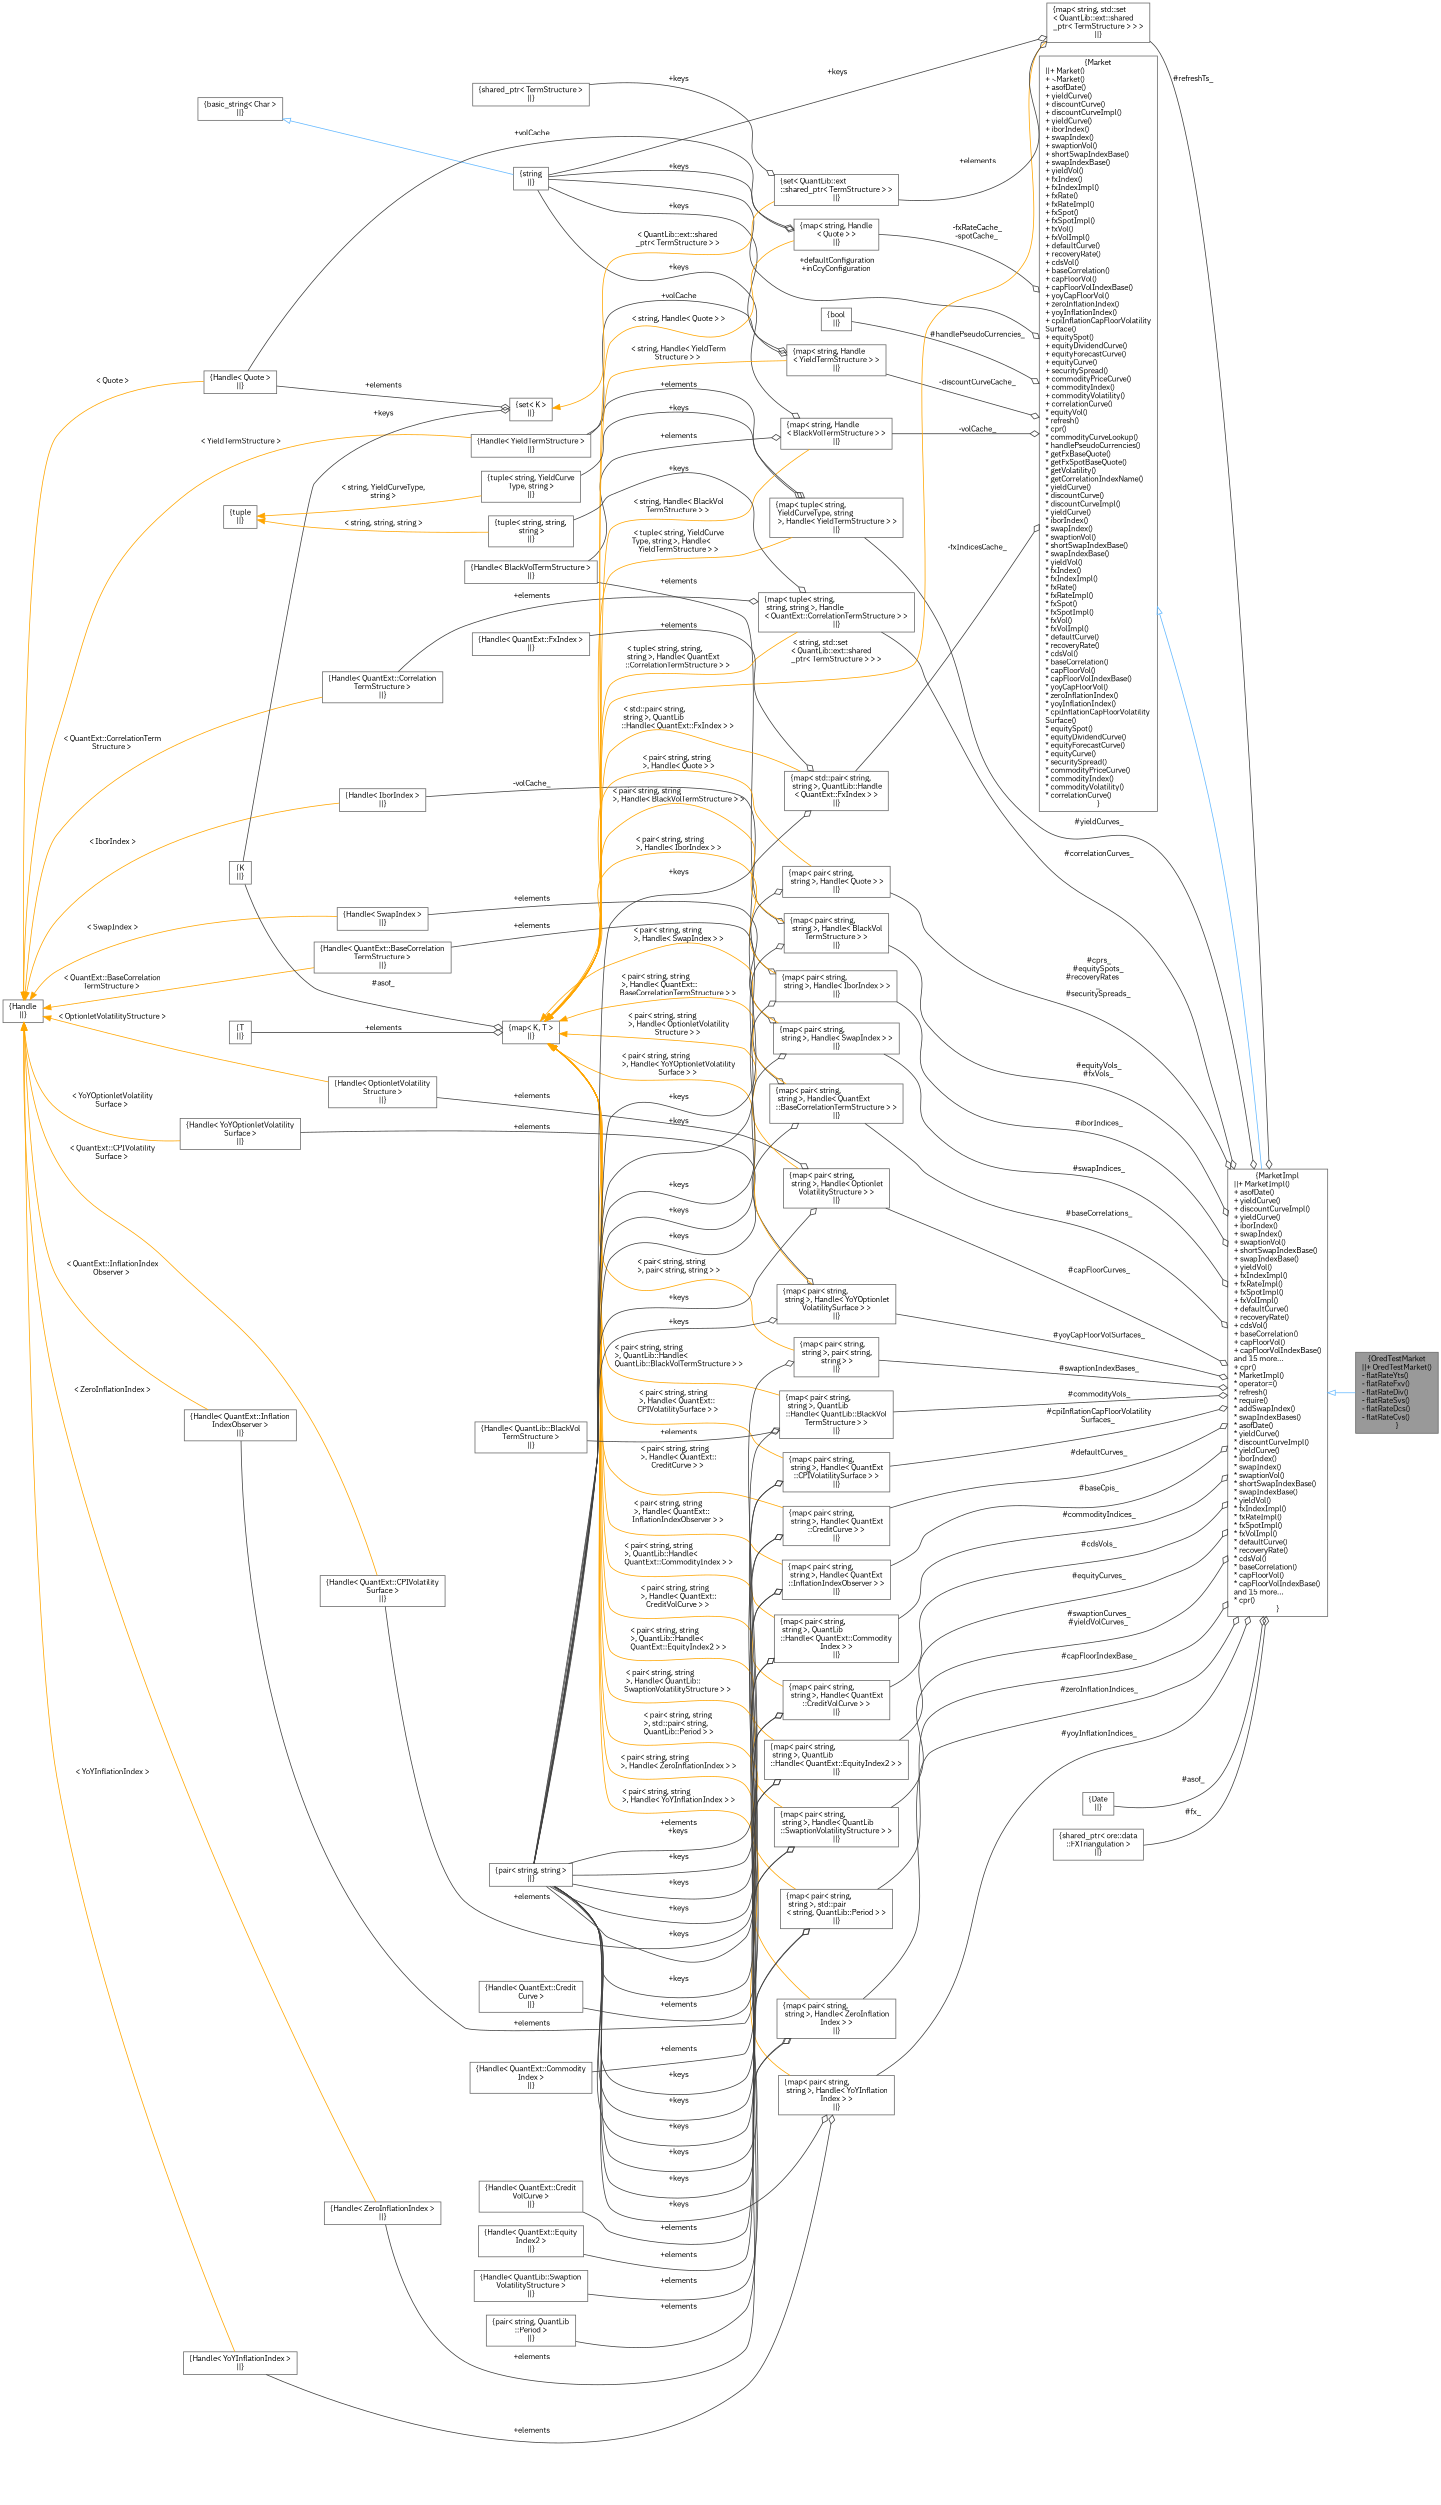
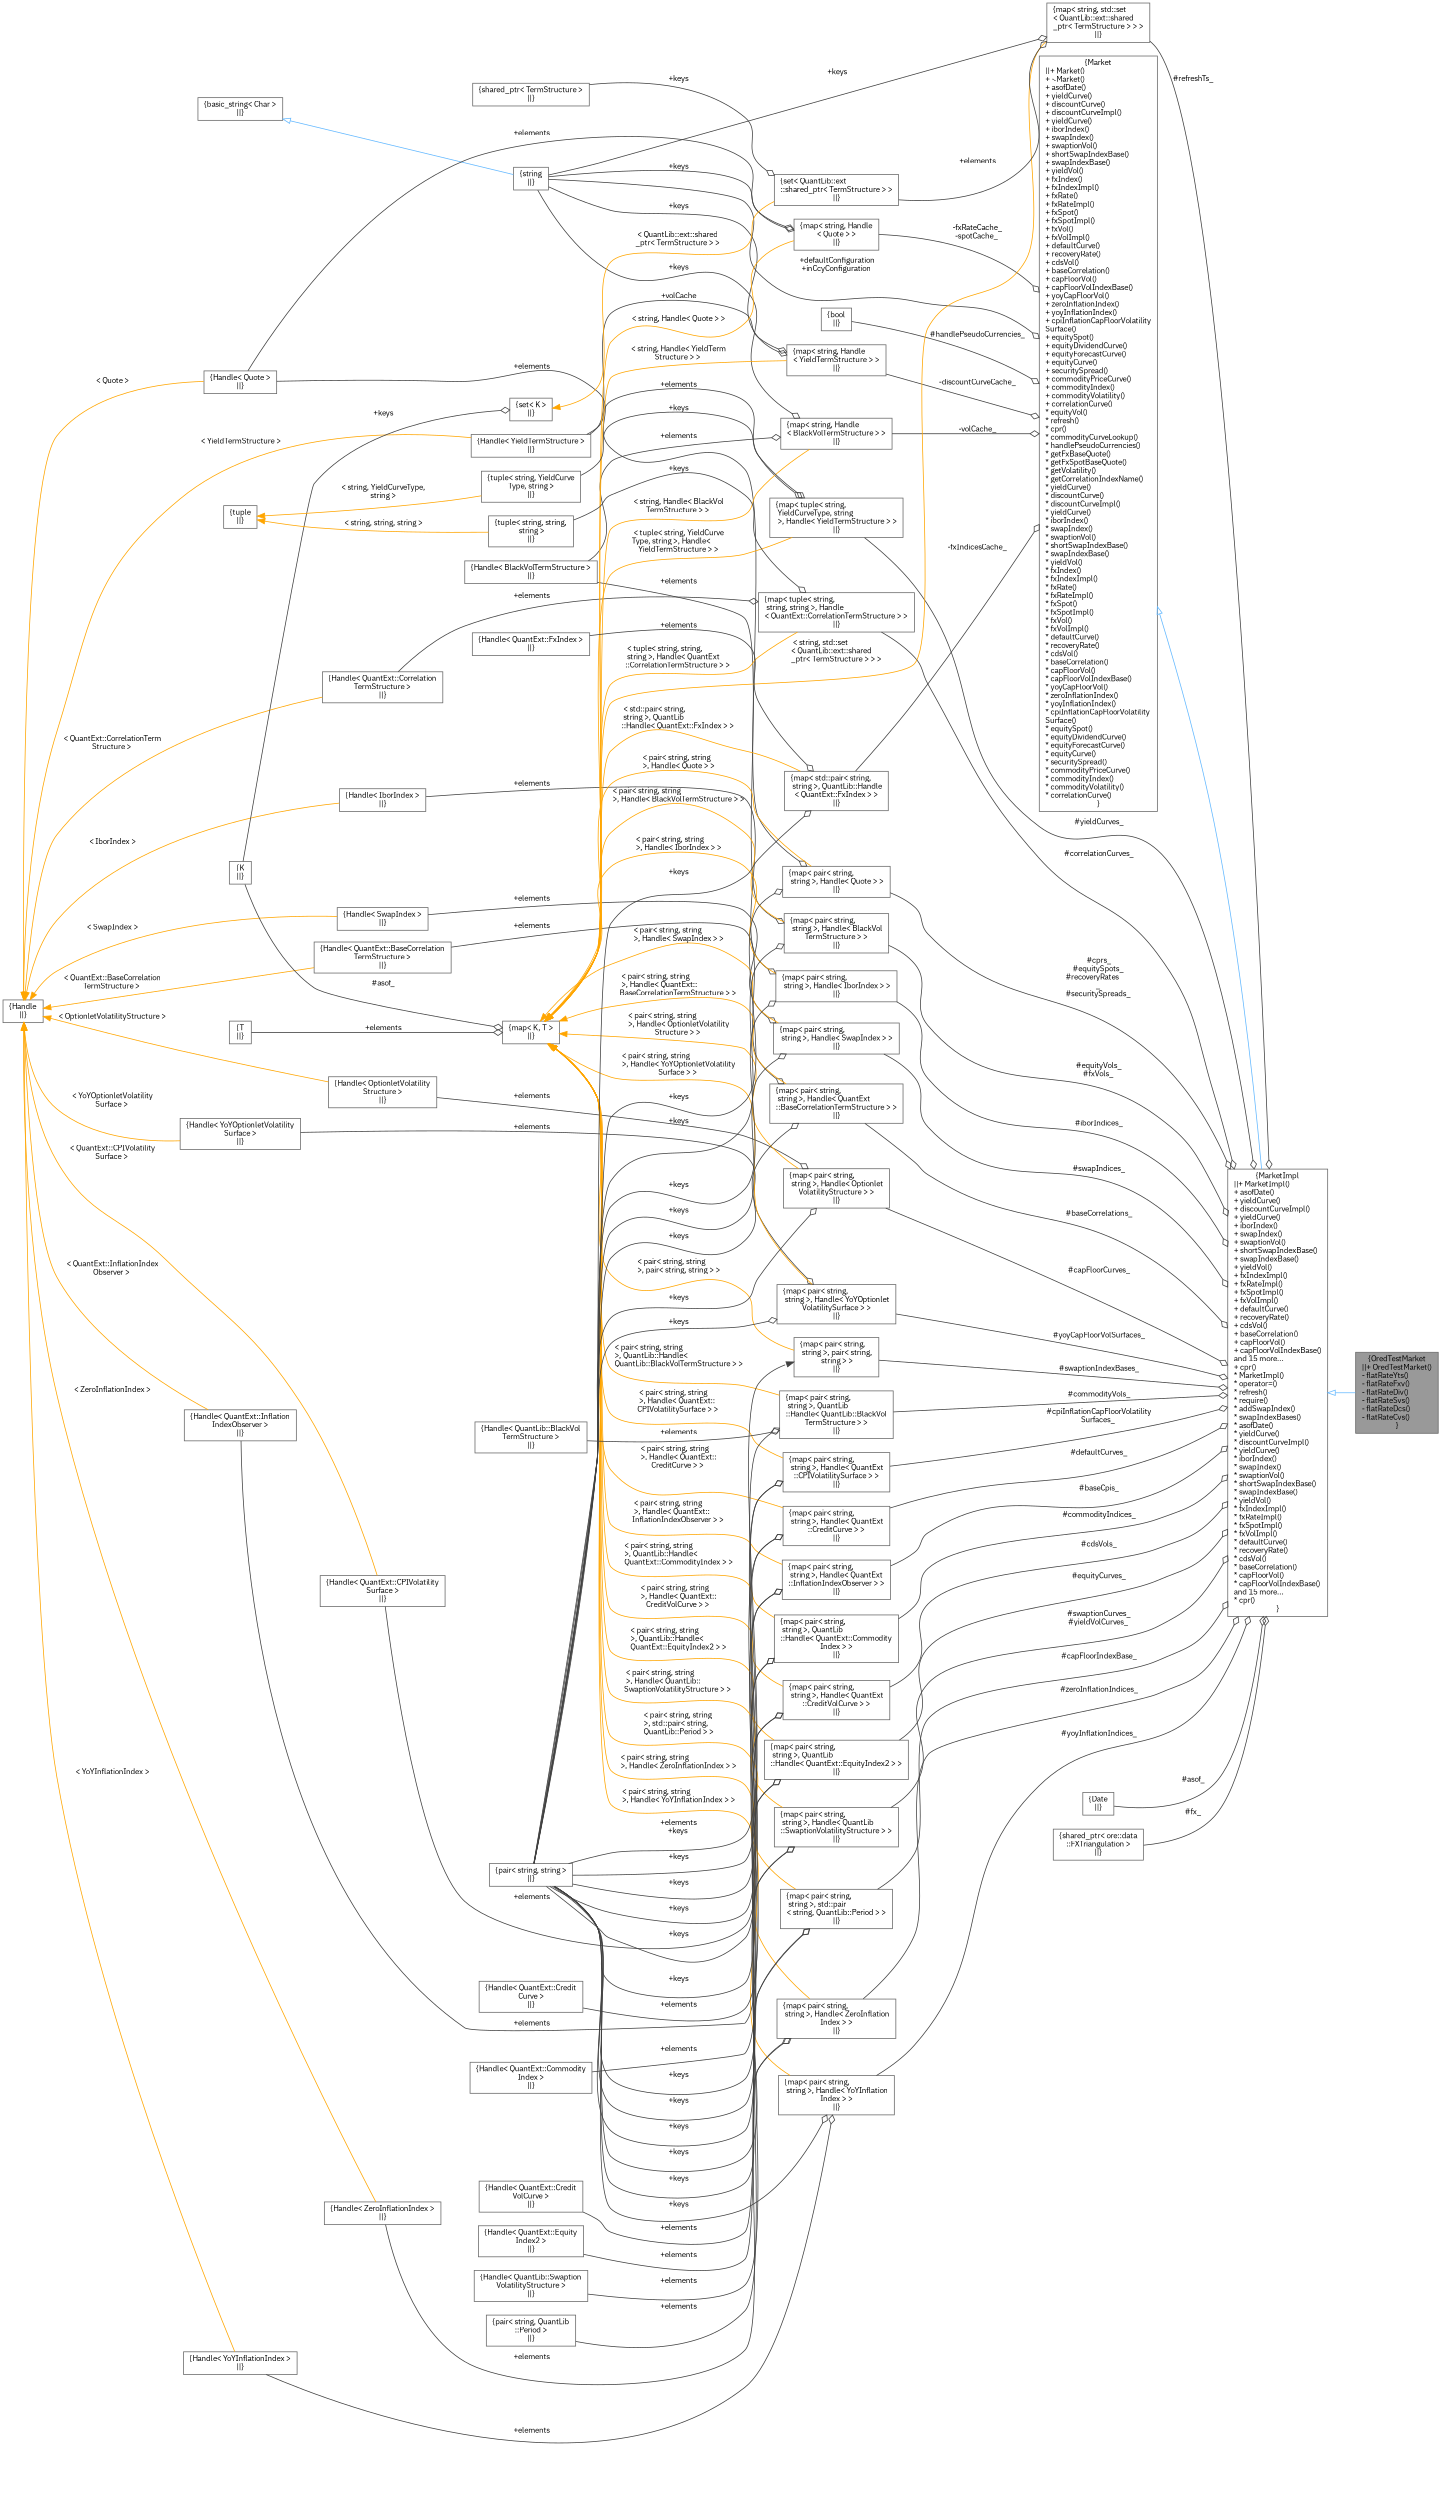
edge "{Handle< Quote > ||}" -> "{map< string, Handle < Quote > > ||}": label " +volCache" -> " +elements"
edge "{Handle< Quote > ||}" -> "{set< K > ||}": now "{Handle< Quote > ||}" -> "{map< pair< string, string >, Handle< Quote > > ||}"
edge "{Handle< IborIndex > ||}" -> "{map< pair< string, string >, Handle< IborIndex > > ||}": label " -volCache_" -> " +elements"
edge "{pair< string, string > ||}" -> "{map< pair< string, string >, pair< string, string > > ||}": arrowhead odiamond -> normal
